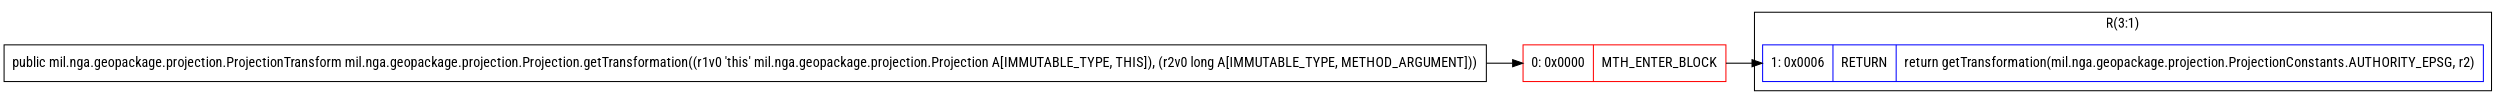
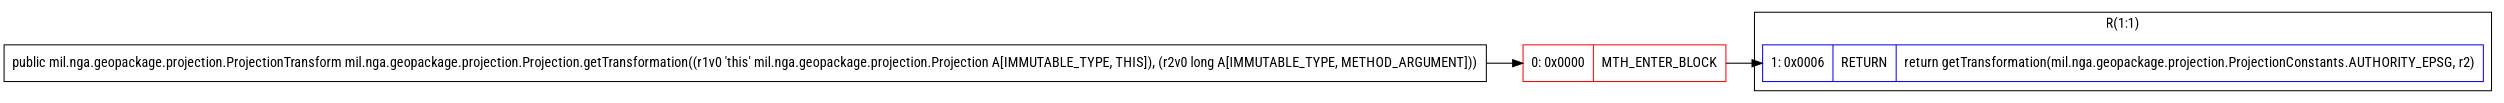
cluster "R(3:1)": label "R(3:1)" -> "R(1:1)"
